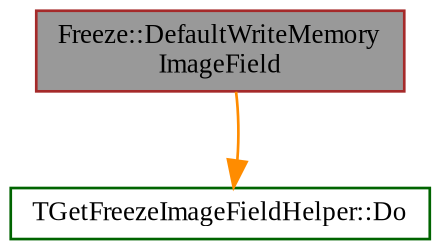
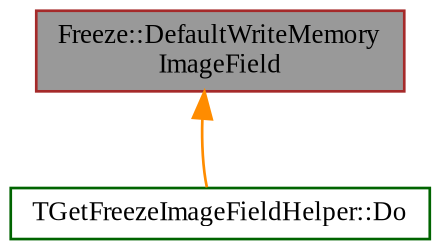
edge "Freeze::DefaultWriteMemory ImageField" -> "TGetFreezeImageFieldHelper::Do": reversed
